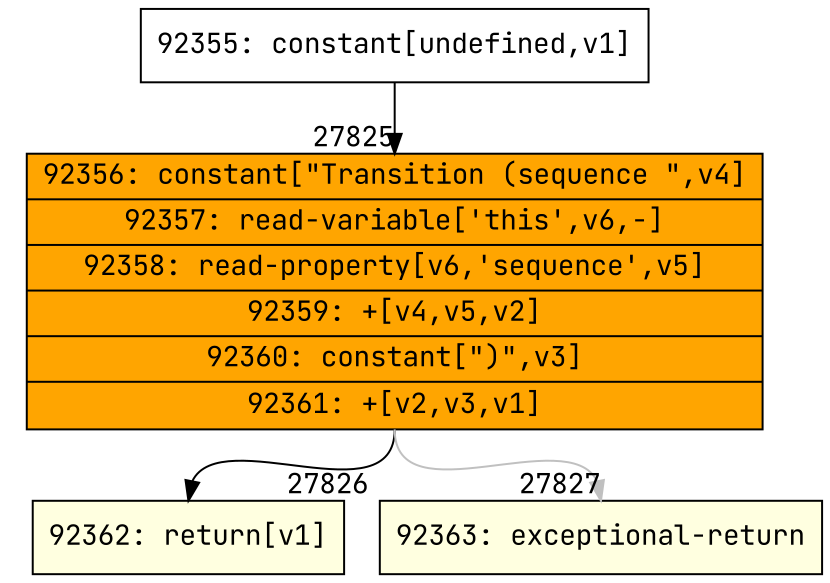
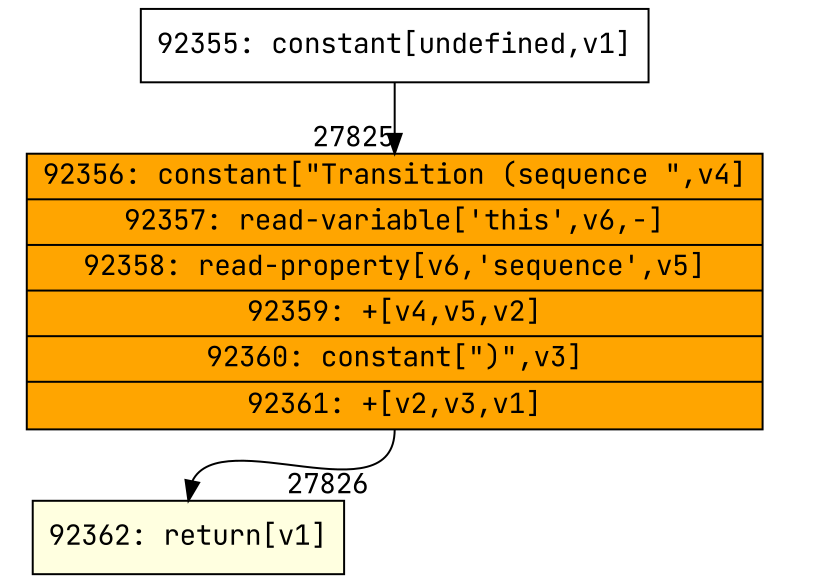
node "92363: exceptional-return": removed
